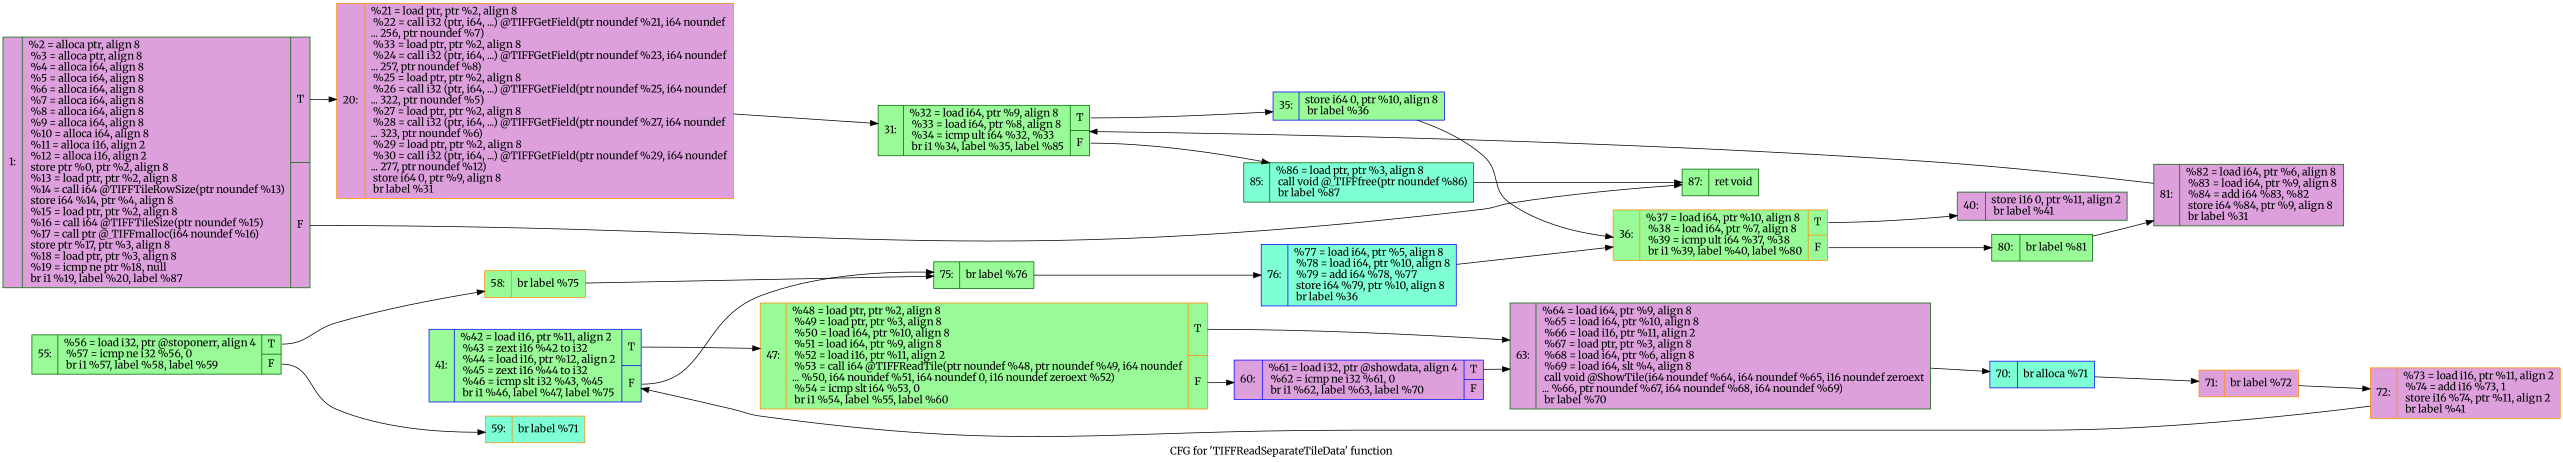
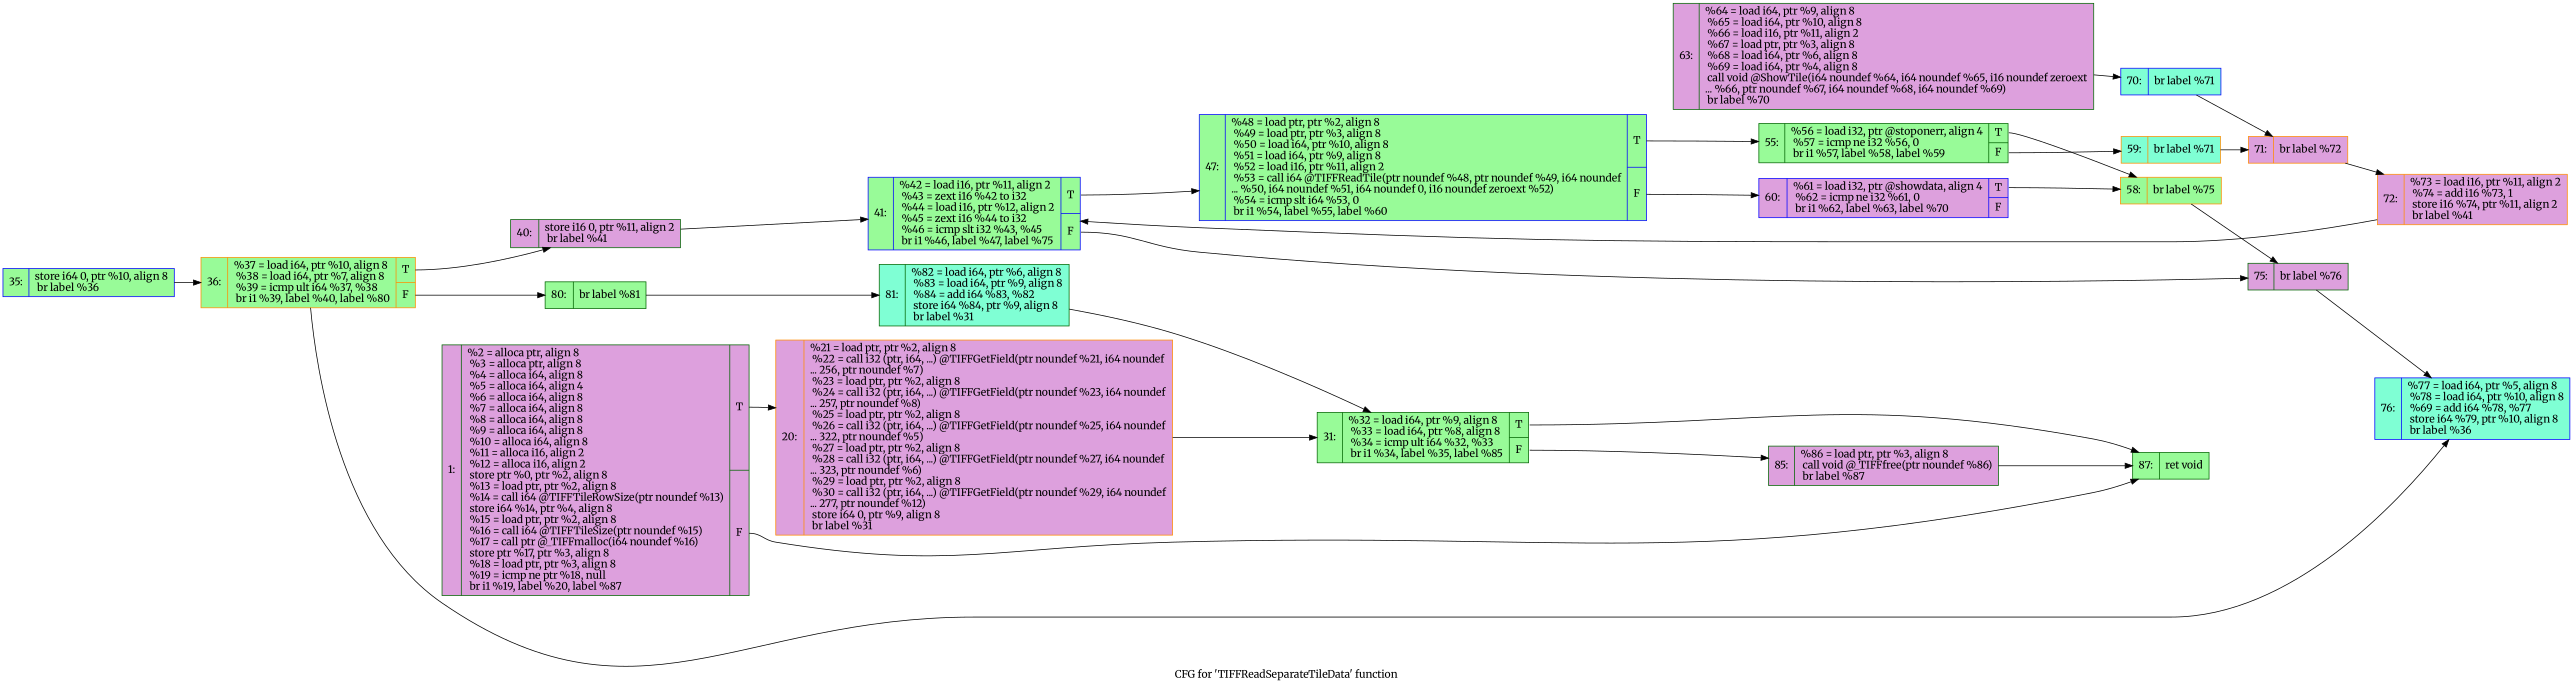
node "20:": text "%33 = load ptr, ptr %2, align 8" -> "%23 = load ptr, ptr %2, align 8"
node "1:": text "%5 = alloca i64, align 8" -> "%5 = alloca i64, align 4"
edge "31:" -> "35:": now "31:" -> "87:"
edge "59:" -> "71:": added
node "85:": fillcolor aquamarine -> plum
node "81:": fillcolor plum -> aquamarine
edge "40:" -> "41:": added
edge "76:" -> "36:": reversed
node "75:": fillcolor palegreen -> plum
node "76:": text "%79 = add i64 %78, %77" -> "%69 = add i64 %78, %77"
edge "47:" -> "63:": now "47:" -> "55:"
node "47:": color darkorange -> blue
node "63:": text "%69 = load i64, slt %4, align 8" -> "%69 = load i64, ptr %4, align 8"
edge "60:" -> "63:": now "60:" -> "58:"
node "70:": text "br alloca %71" -> "br label %71"
